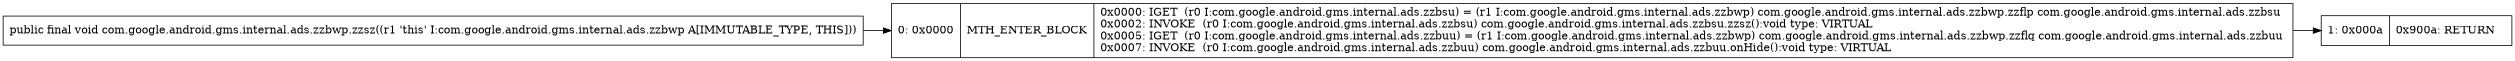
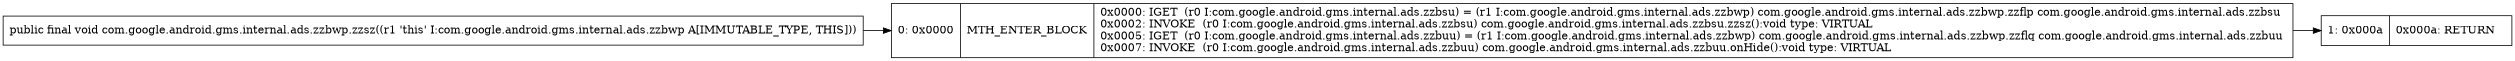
node "1: 0x000a": text "0x900a: RETURN" -> "0x000a: RETURN"
